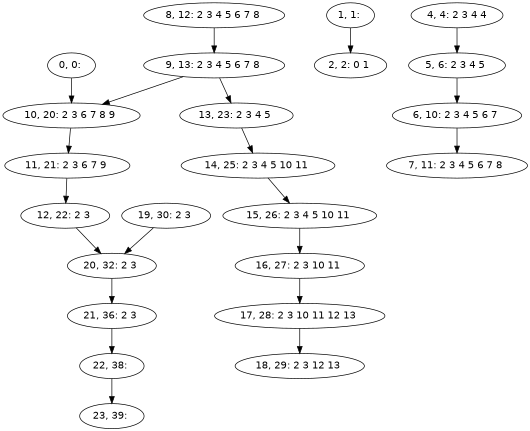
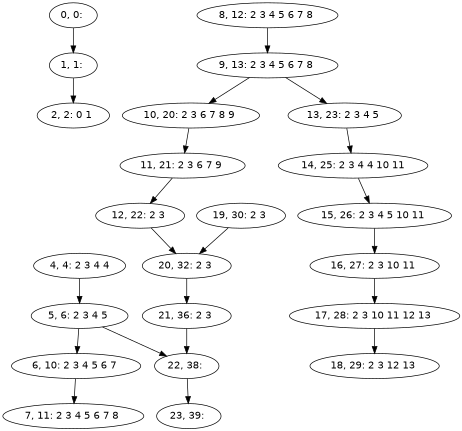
edge "0, 0:" -> "10, 20: 2 3 6 7 8 9": now "0, 0:" -> "1, 1:"
node "14, 25: 2 3 4 5 10 11": label "14, 25: 2 3 4 5 10 11" -> "14, 25: 2 3 4 4 10 11"
edge "5, 6: 2 3 4 5" -> "22, 38:": added
